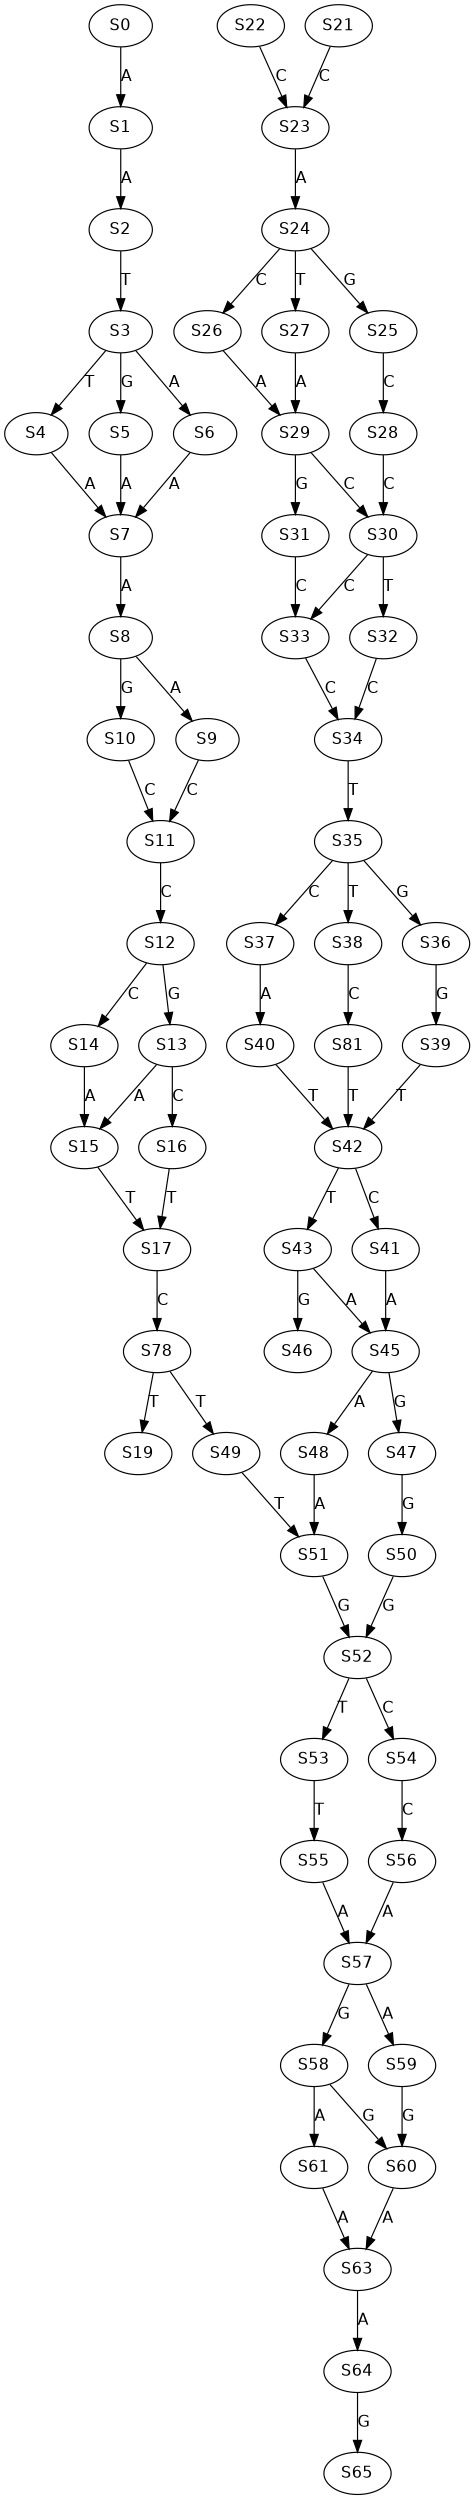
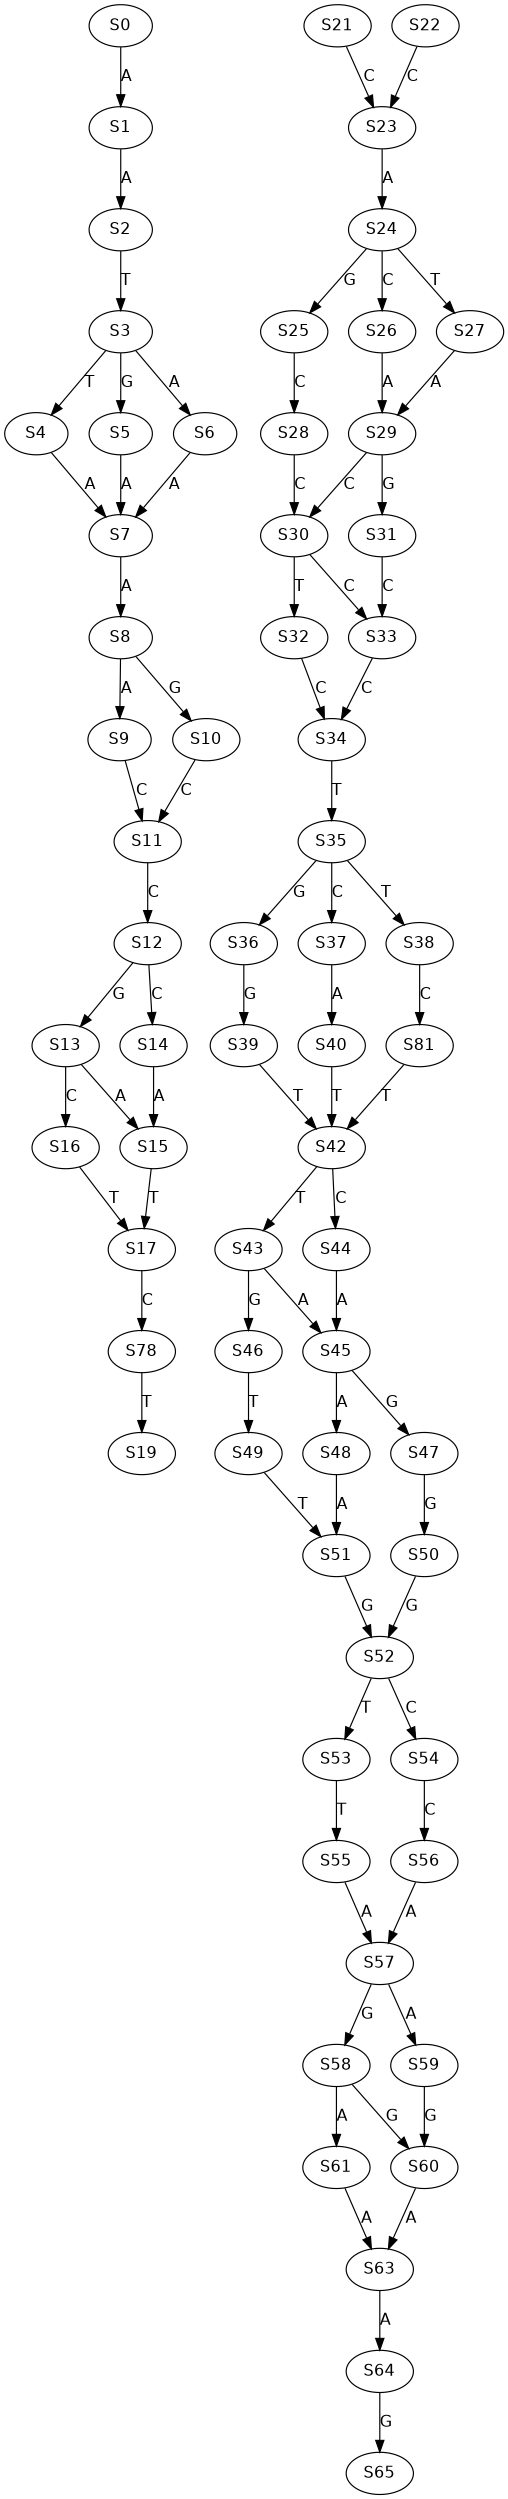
node "S41": label "S41" -> "S44"
edge "S78" -> "S49": now "S46" -> "S49"
